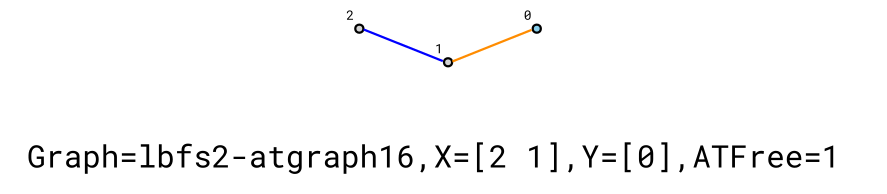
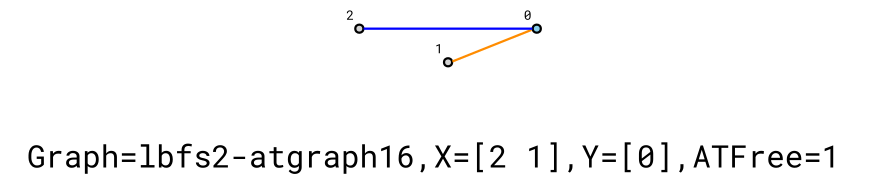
edge "2" -- "1": now "2" -- "0"
